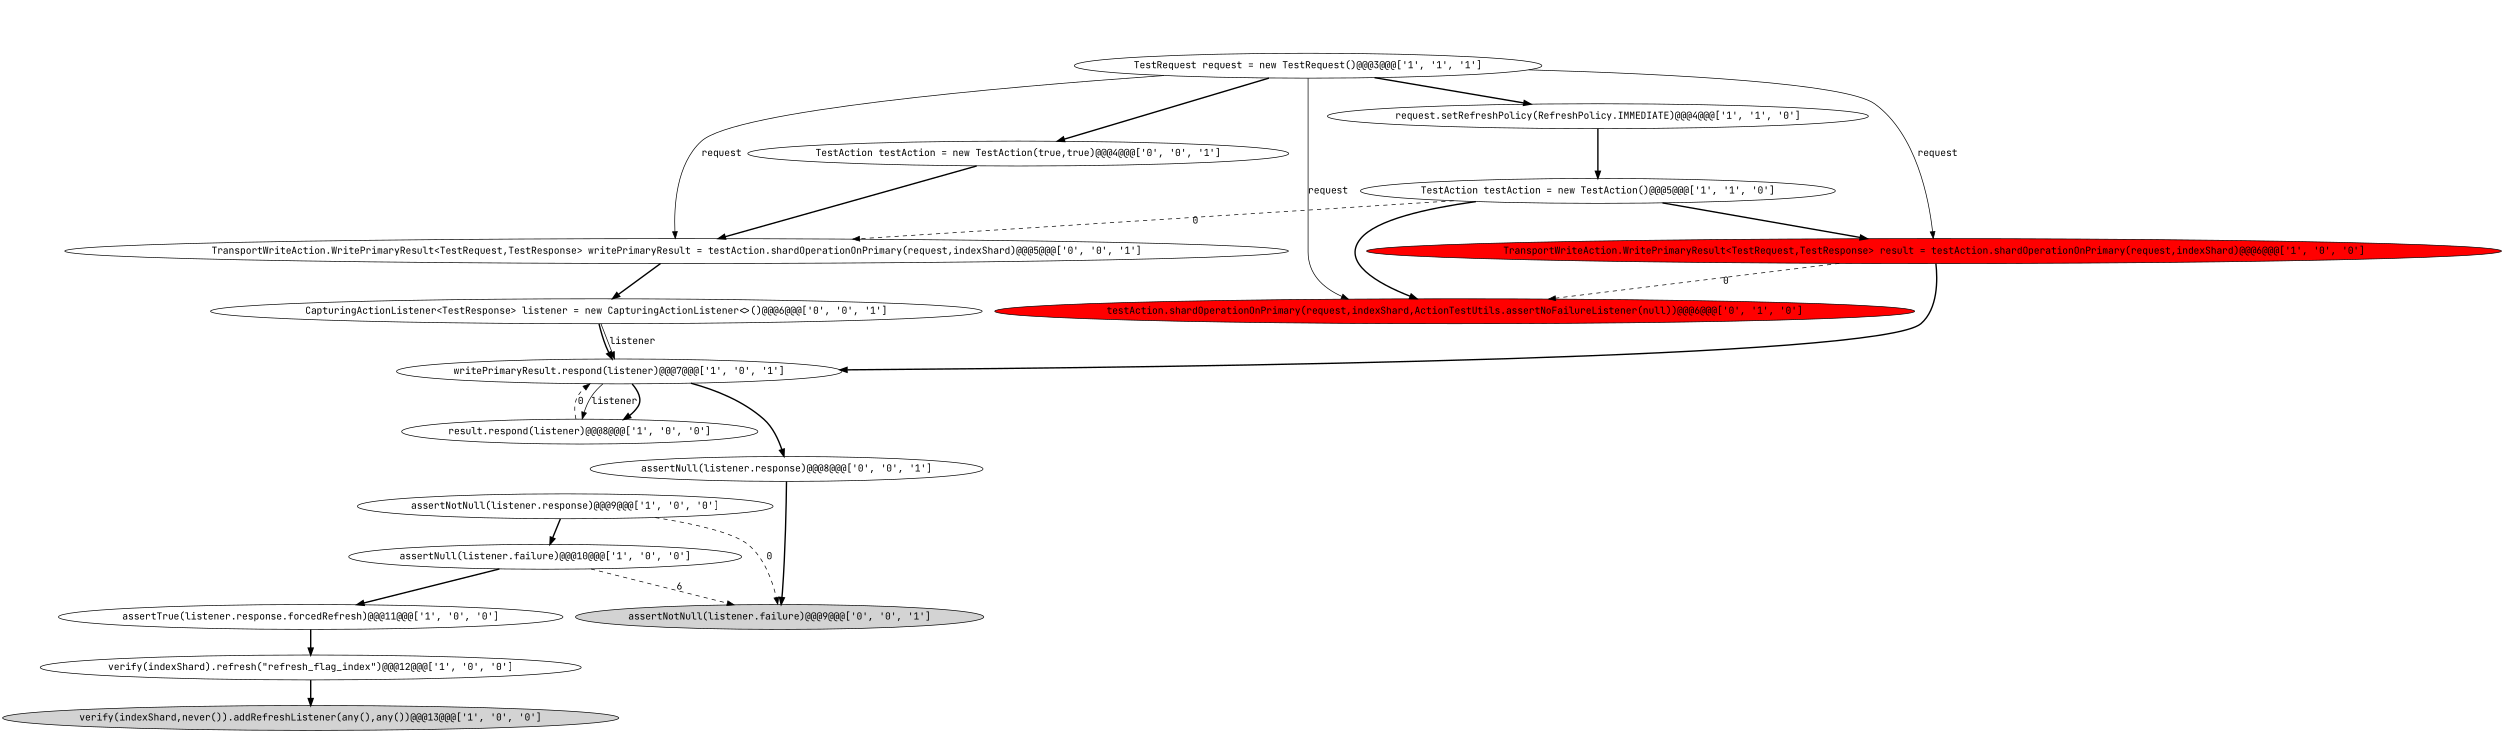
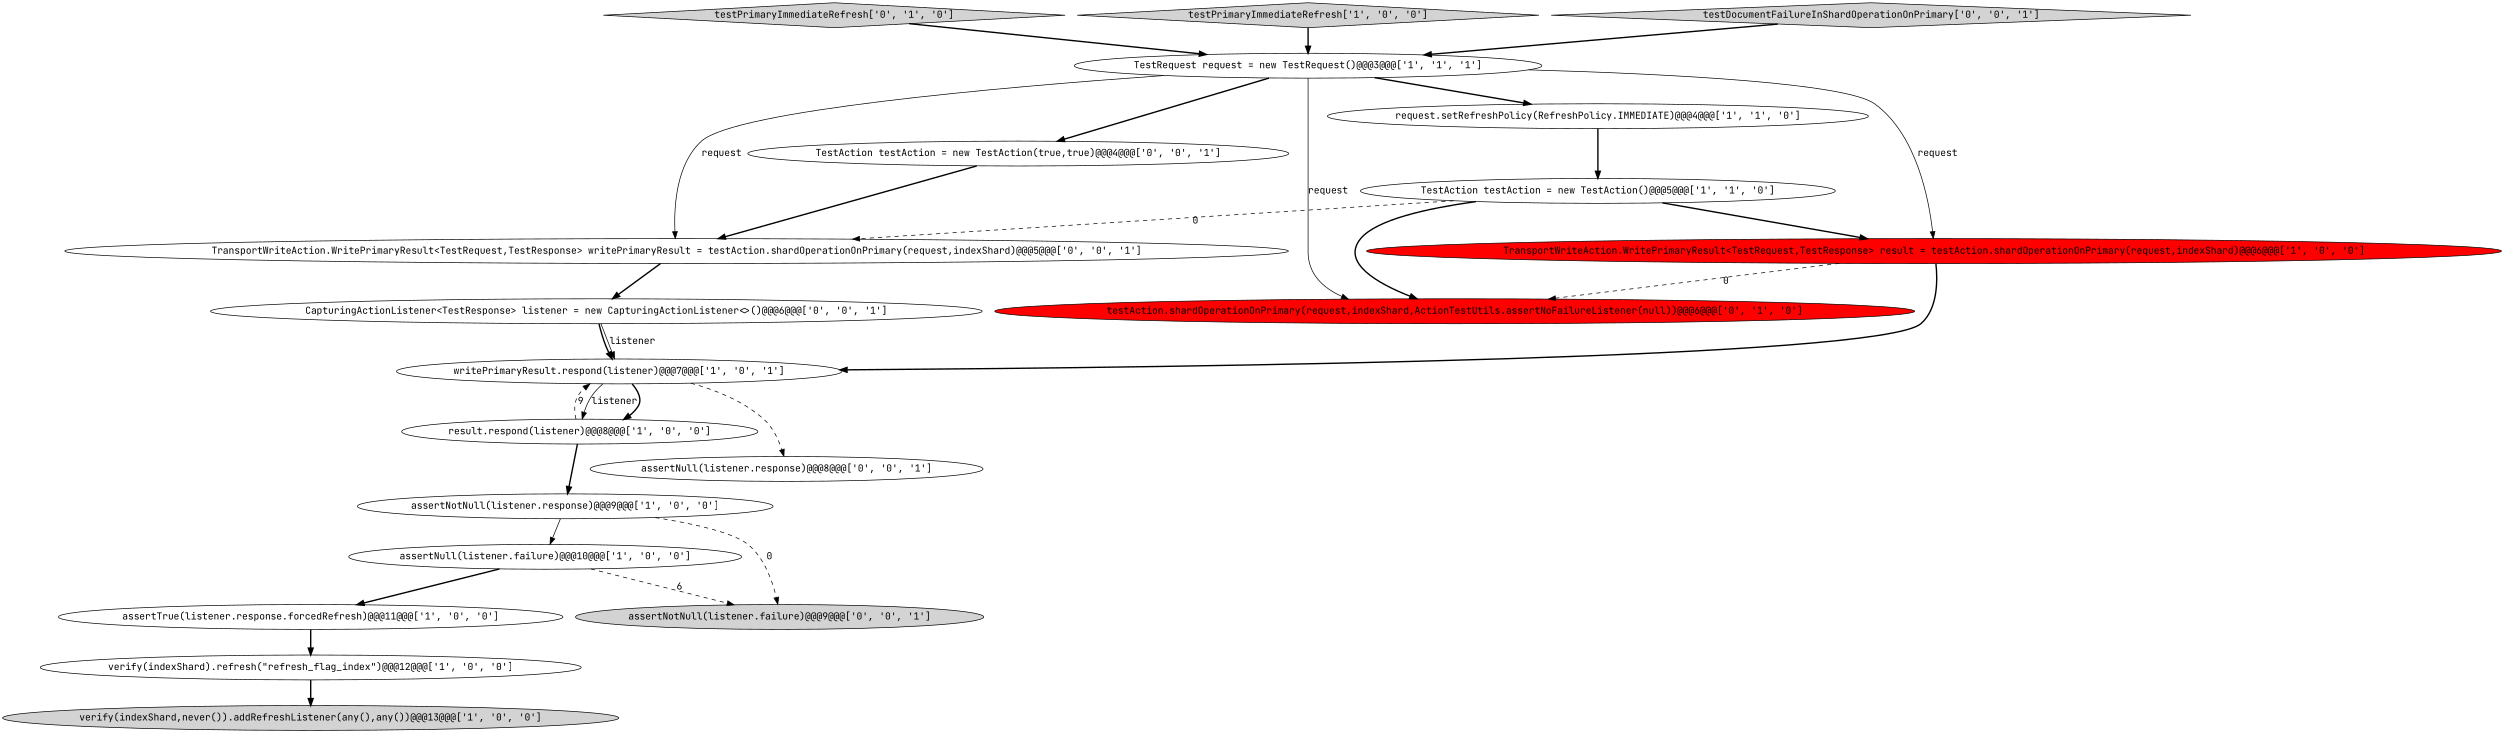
node "testPrimaryImmediateRefresh['0', '1', '0']": added
node "testPrimaryImmediateRefresh['1', '0', '0']": added
node "testDocumentFailureInShardOperationOnPrimary['0', '0', '1']": added
edge "result.respond(listener)@@@8@@@['1', '0', '0']" -> "writePrimaryResult.respond(listener)@@@7@@@['1', '0', '1']": label "0" -> "9"
edge "writePrimaryResult.respond(listener)@@@7@@@['1', '0', '1']" -> "assertNull(listener.response)@@@8@@@['0', '0', '1']": style bold -> dashed
edge "result.respond(listener)@@@8@@@['1', '0', '0']" -> "assertNotNull(listener.response)@@@9@@@['1', '0', '0']": added
edge "assertNotNull(listener.response)@@@9@@@['1', '0', '0']" -> "assertNull(listener.failure)@@@10@@@['1', '0', '0']": style bold -> solid
edge "assertNull(listener.response)@@@8@@@['0', '0', '1']" -> "assertNotNull(listener.failure)@@@9@@@['0', '0', '1']": removed
